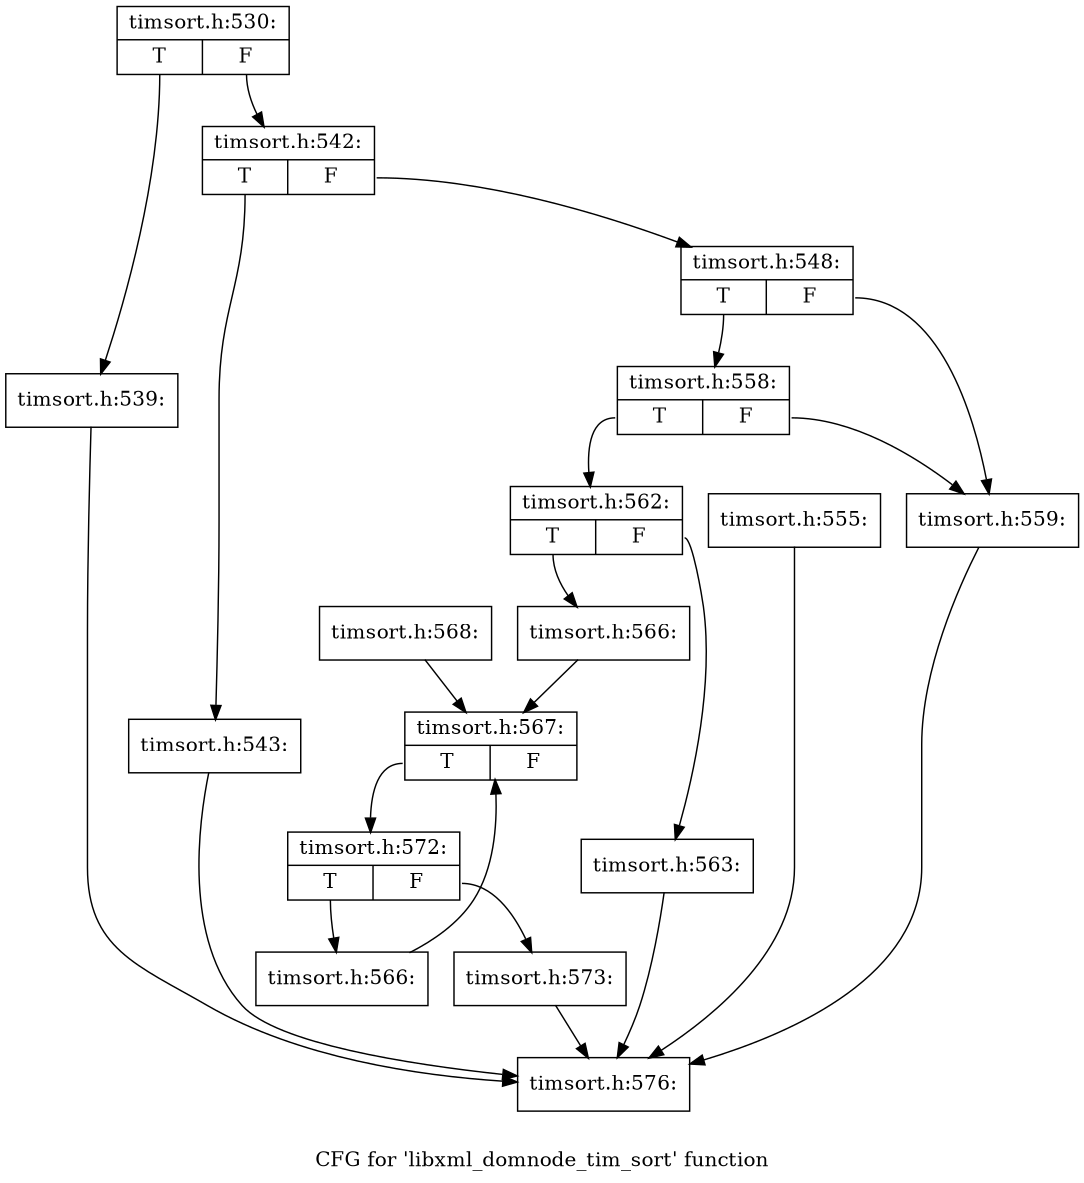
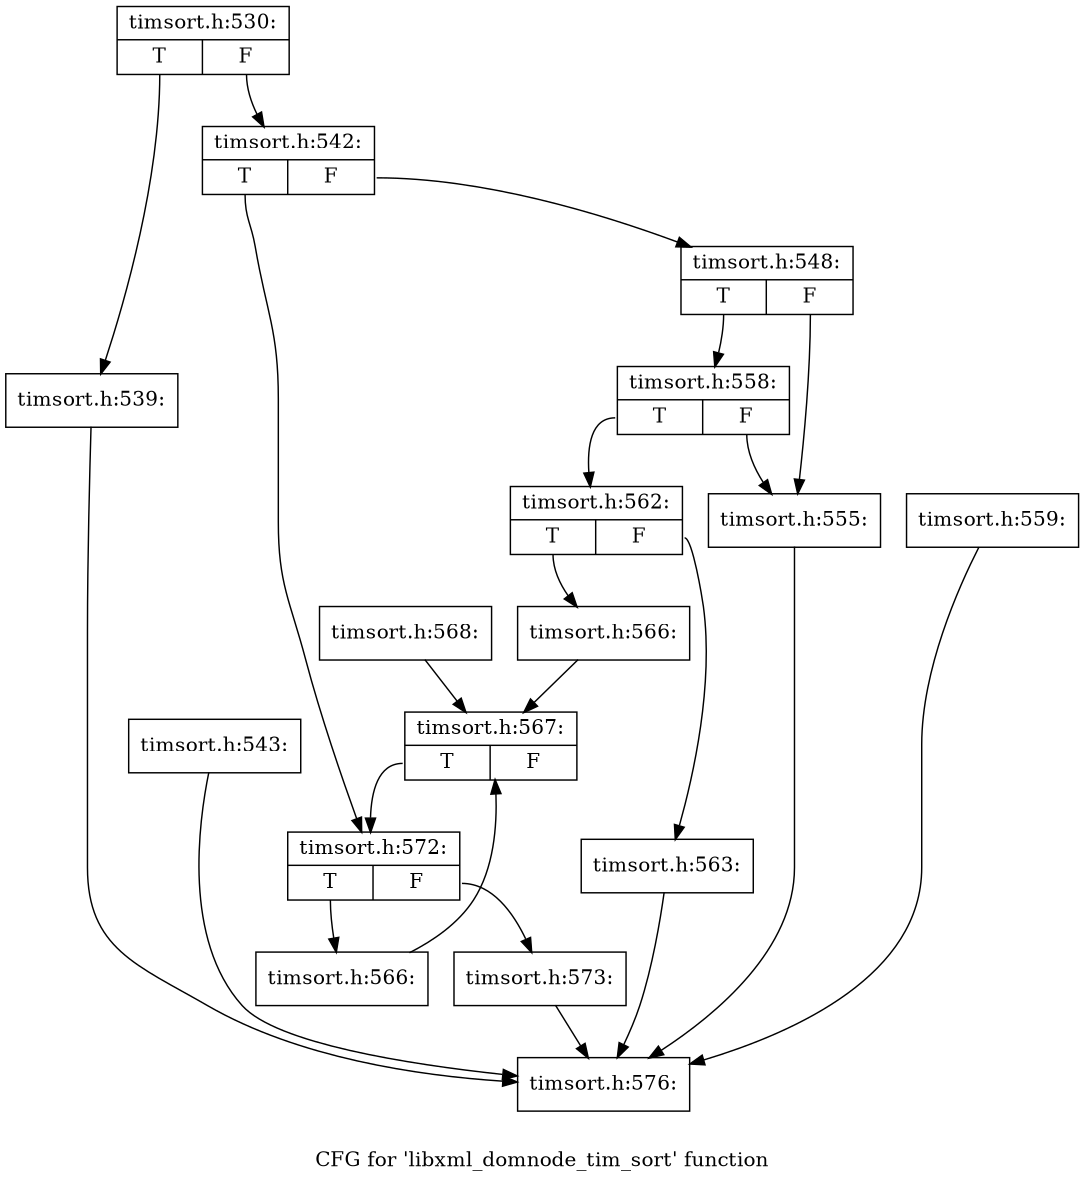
edge "timsort.h:548:" -> "timsort.h:559:": now "timsort.h:548:" -> "timsort.h:555:"
edge "timsort.h:558:" -> "timsort.h:559:": now "timsort.h:558:" -> "timsort.h:555:"
edge "timsort.h:542:" -> "timsort.h:543:": now "timsort.h:542:" -> "timsort.h:572:"
